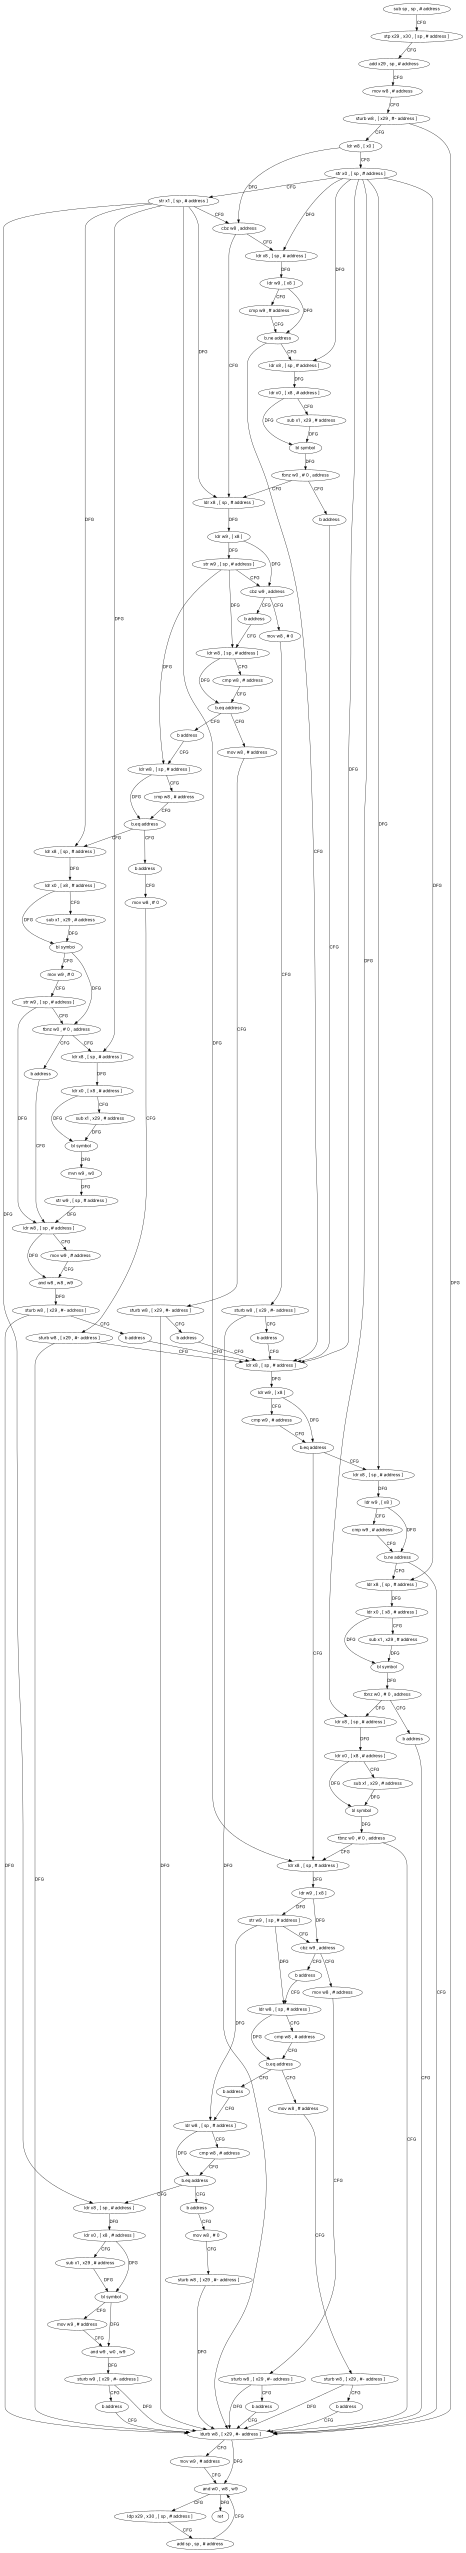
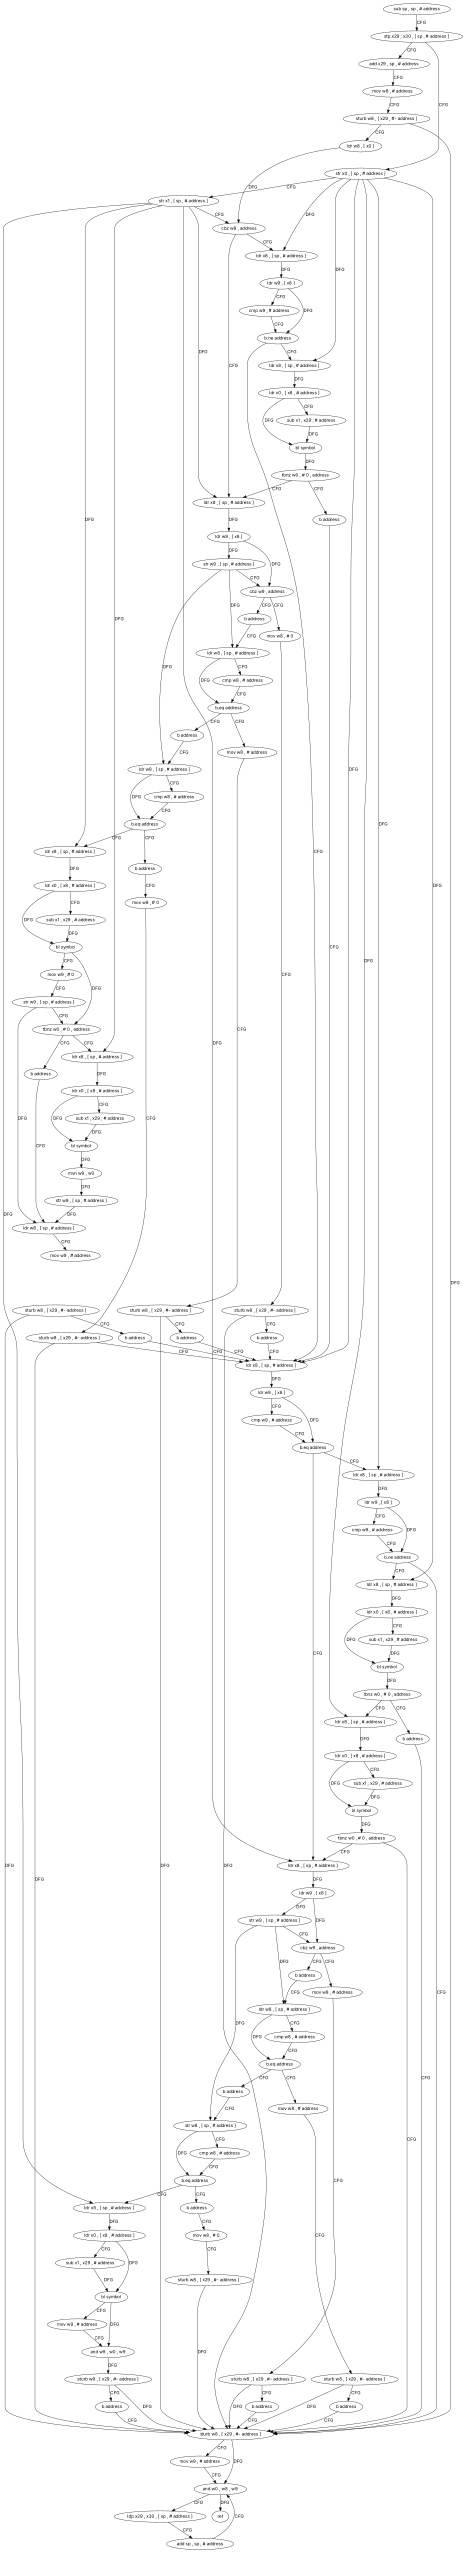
edge "ldr w8 , [ x0 ]" -> "str x0 , [ sp , # address ]": now "stp x29 , x30 , [ sp , # address ]" -> "str x0 , [ sp , # address ]"
node "and w8 , w8 , w9": removed
